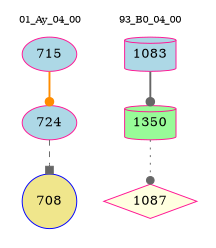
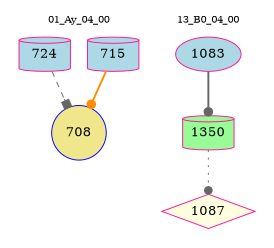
cluster "93_B0_04_00": label "93_B0_04_00" -> "13_B0_04_00"
node "715": shape ellipse -> cylinder
node "1083": shape cylinder -> ellipse
edge "715" -> "724": now "715" -> "708"
node "724": shape ellipse -> cylinder
